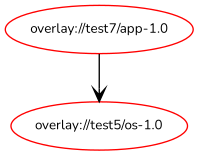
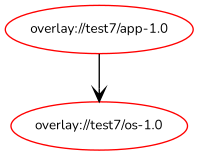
node "overlay://test5/os-1.0": label "overlay://test5/os-1.0" -> "overlay://test7/os-1.0"
